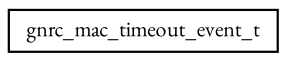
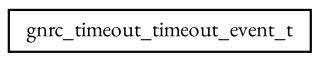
node "gnrc_mac_timeout_event_t": label "gnrc_mac_timeout_event_t" -> "gnrc_timeout_timeout_event_t"
